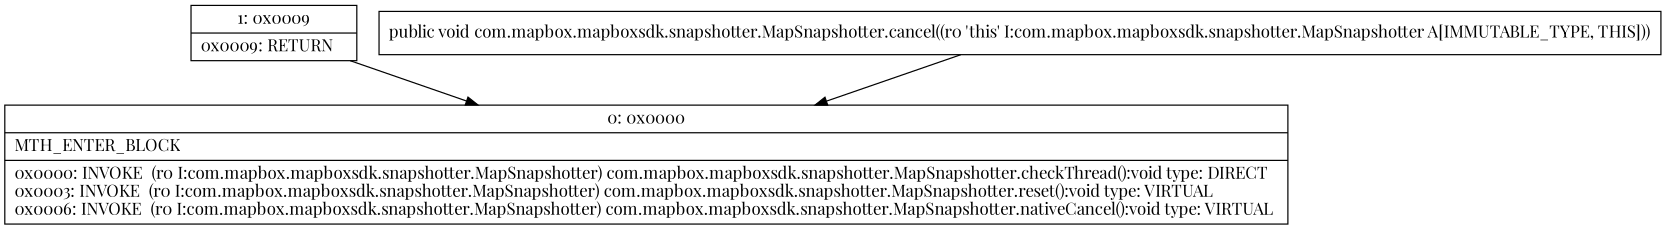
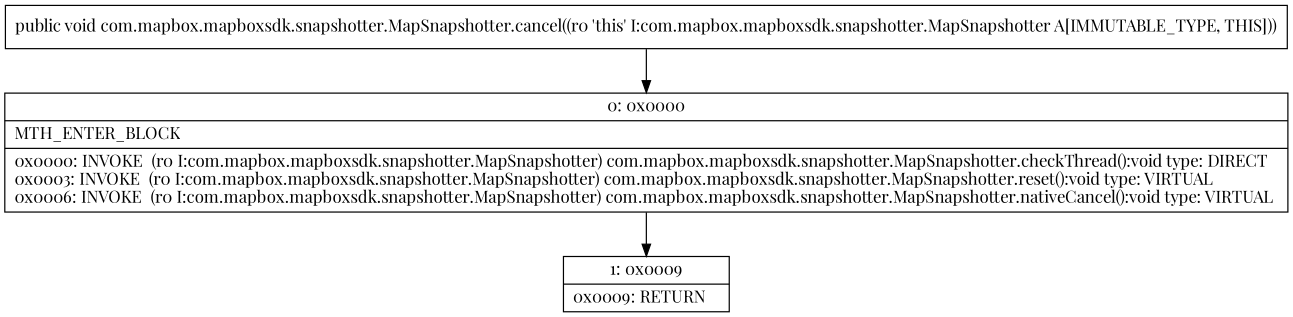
edge "1: 0x0009" -> "0: 0x0000": reversed
